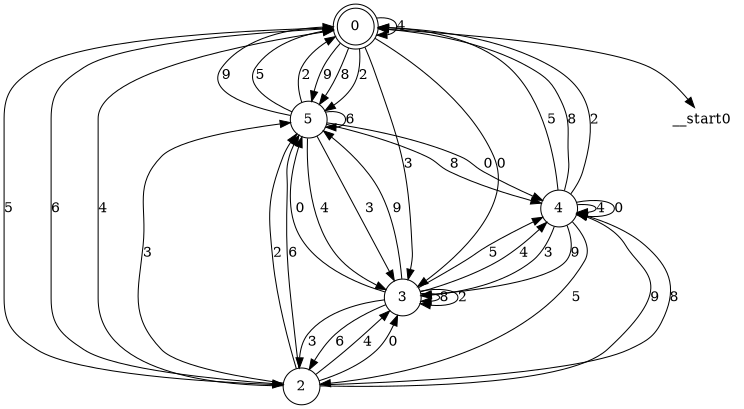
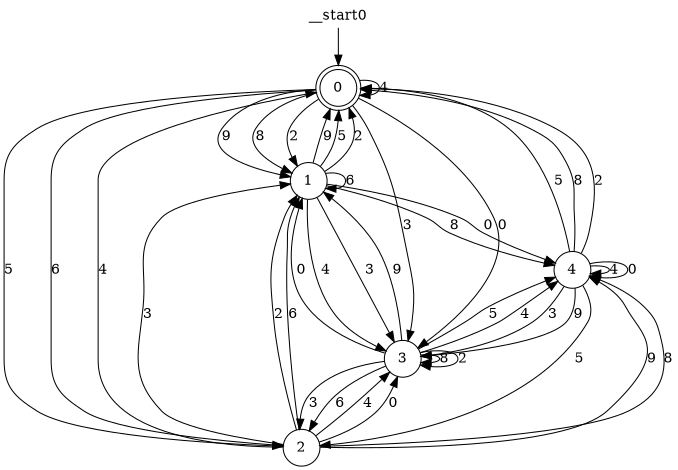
edge "0" -> "__start0": reversed
node "5": label "5" -> "1"
